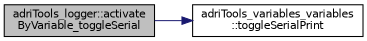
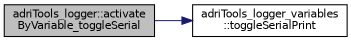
node "adriTools_variables_variables ::toggleSerialPrint": label "adriTools_variables_variables ::toggleSerialPrint" -> "adriTools_logger_variables ::toggleSerialPrint"
